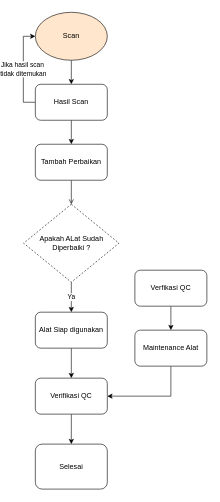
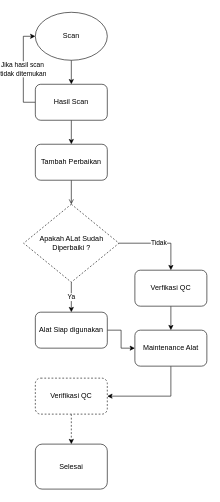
node "Scan": fillcolor #ffe6cc -> #ffffff
edge "Apakah ALat Sudah Diperbaiki ?" -> "Verfikasi QC": added, label "Tidak"
edge "Alat Siap digunakan" -> "Verifikasi QC": now "Alat Siap digunakan" -> "Maintenance Alat"
node "Verifikasi QC": style solid -> dashed
edge "Verifikasi QC" -> "Selesai": style solid -> dashed
